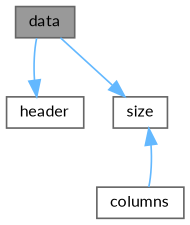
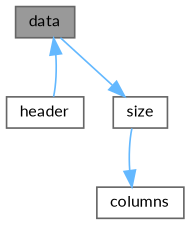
edge "data" -> "header": reversed
edge "columns" -> "size": reversed
